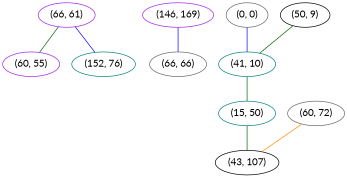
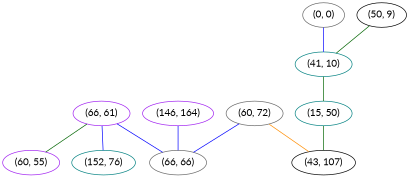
node "(146, 169)": label "(146, 169)" -> "(146, 164)"
edge "(66, 61)" -- "(66, 66)": added
edge "(60, 72)" -- "(66, 66)": added
